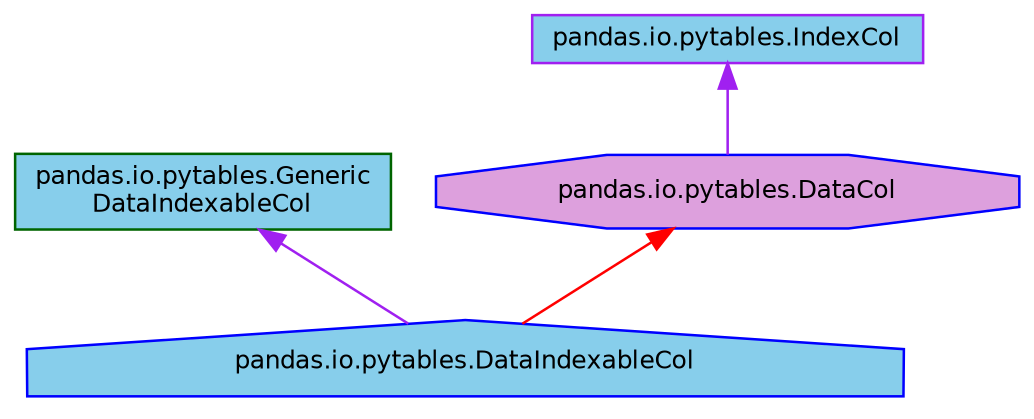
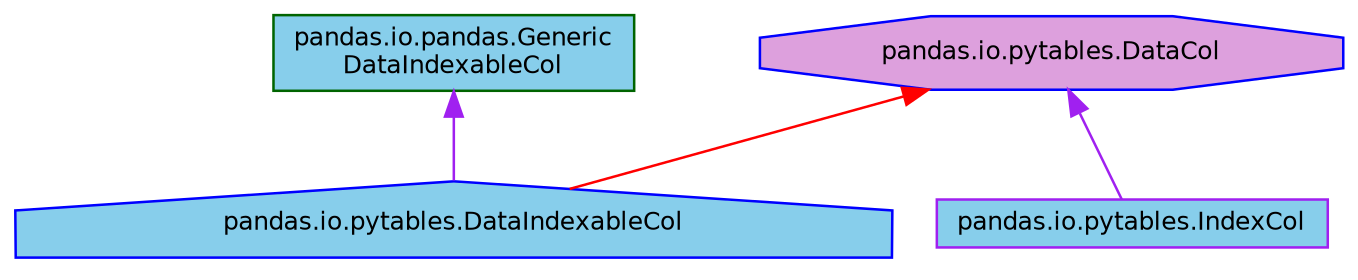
edge "pandas.io.pytables.DataCol" -> "pandas.io.pytables.IndexCol": reversed
node "pandas.io.pytables.Generic DataIndexableCol": label "pandas.io.pytables.Generic DataIndexableCol" -> "pandas.io.pandas.Generic DataIndexableCol"
